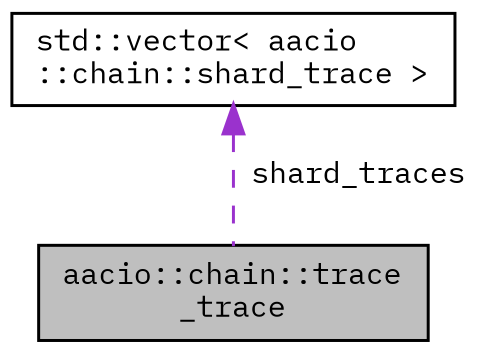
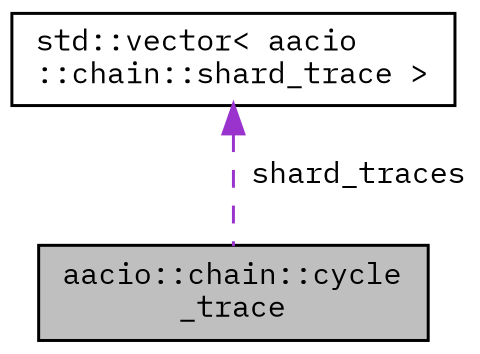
node "aacio::chain::trace _trace": label "aacio::chain::trace _trace" -> "aacio::chain::cycle _trace"
